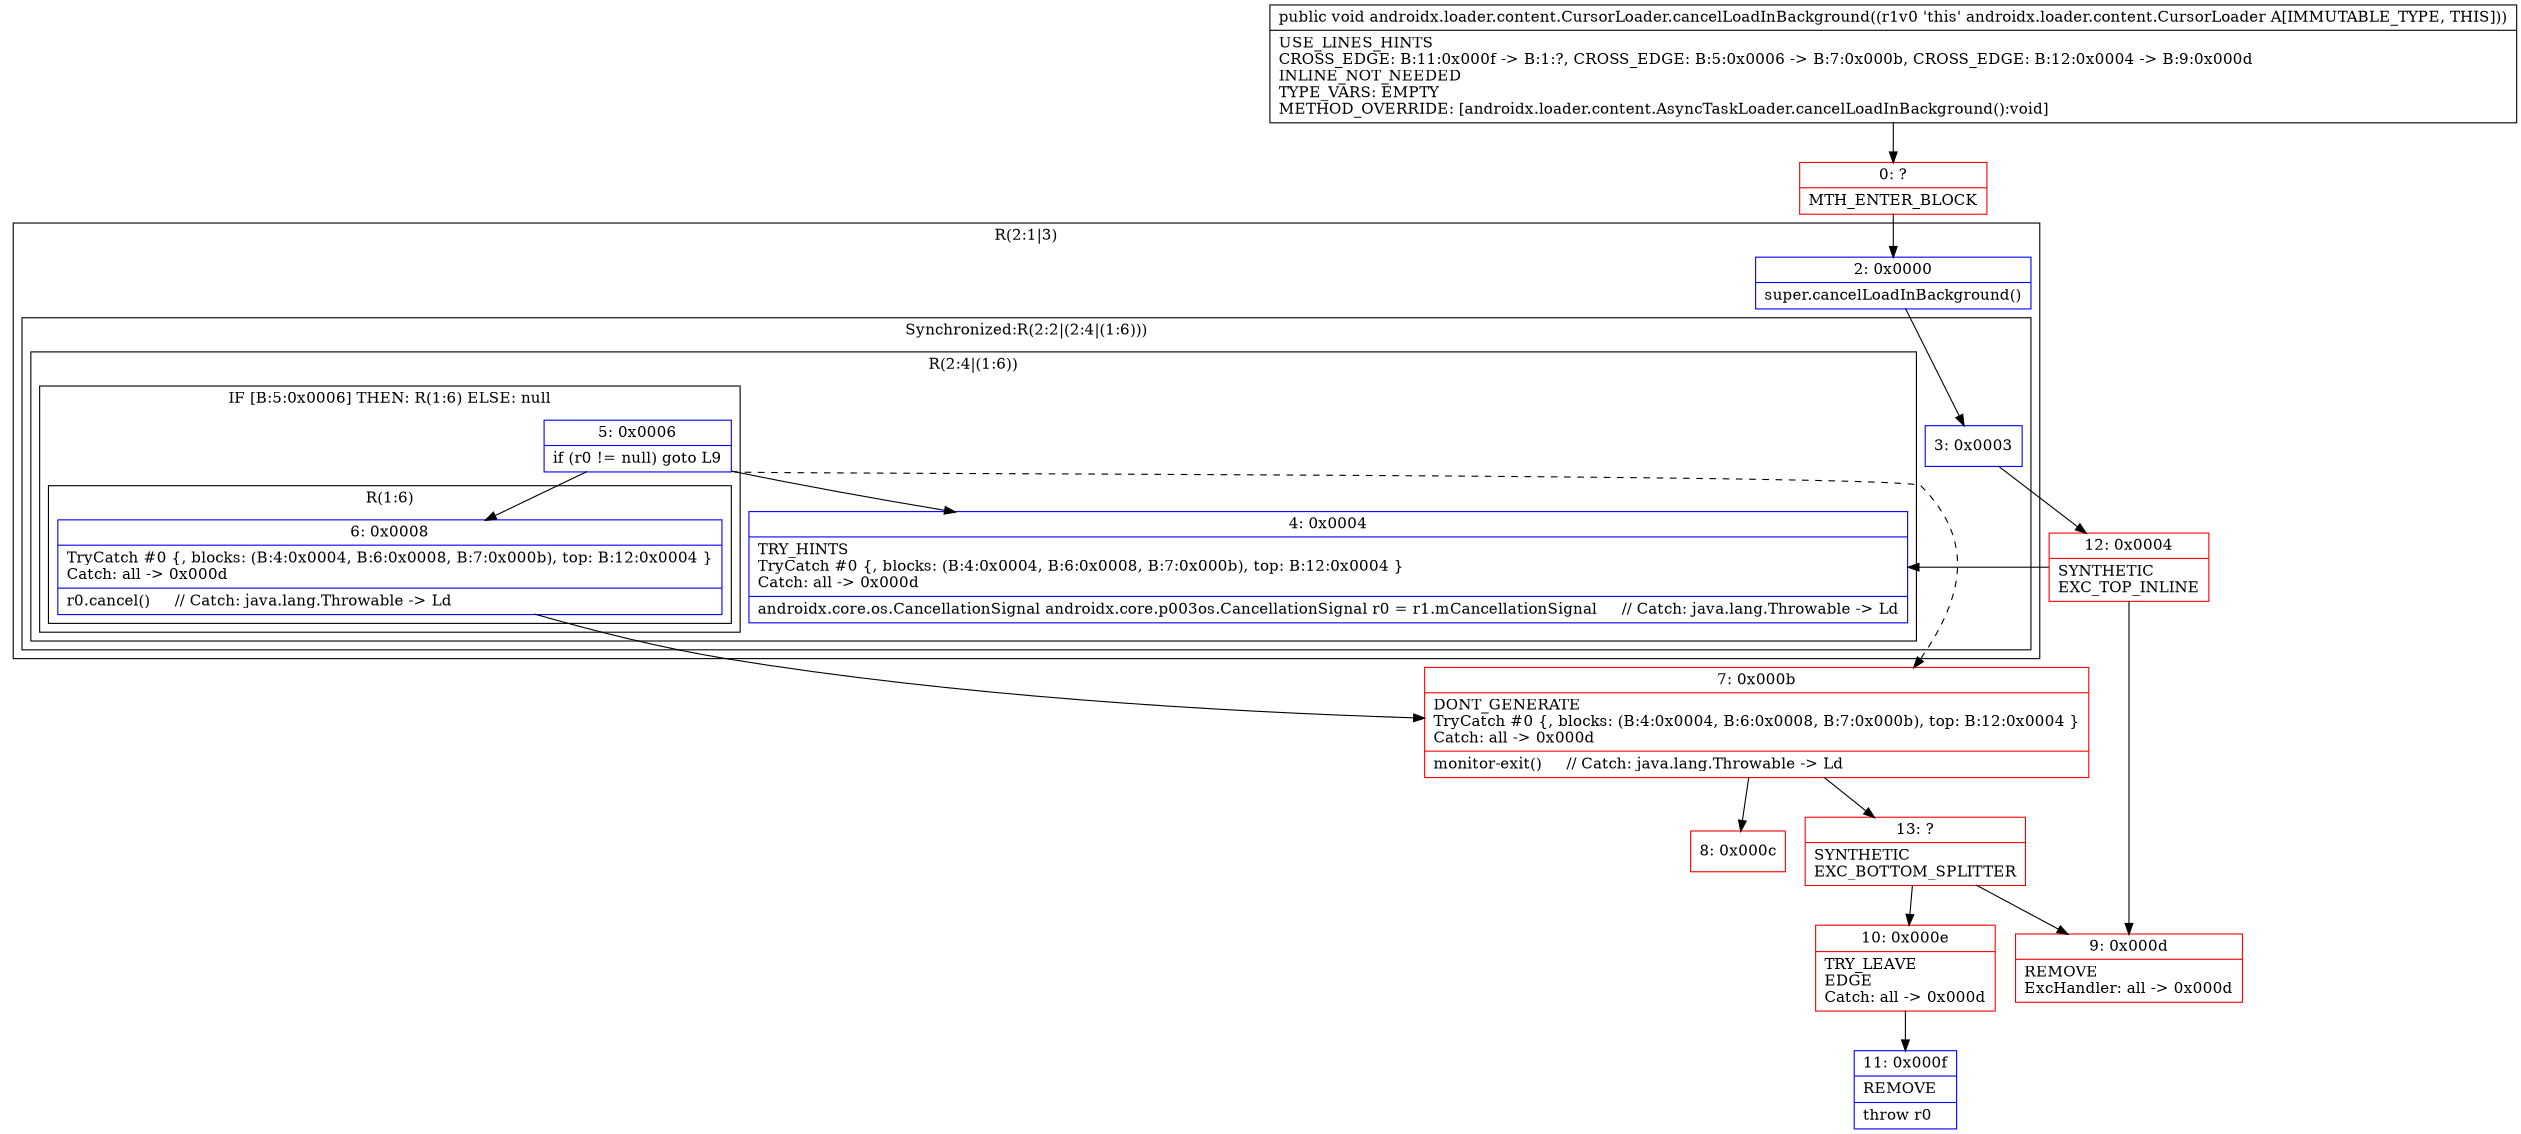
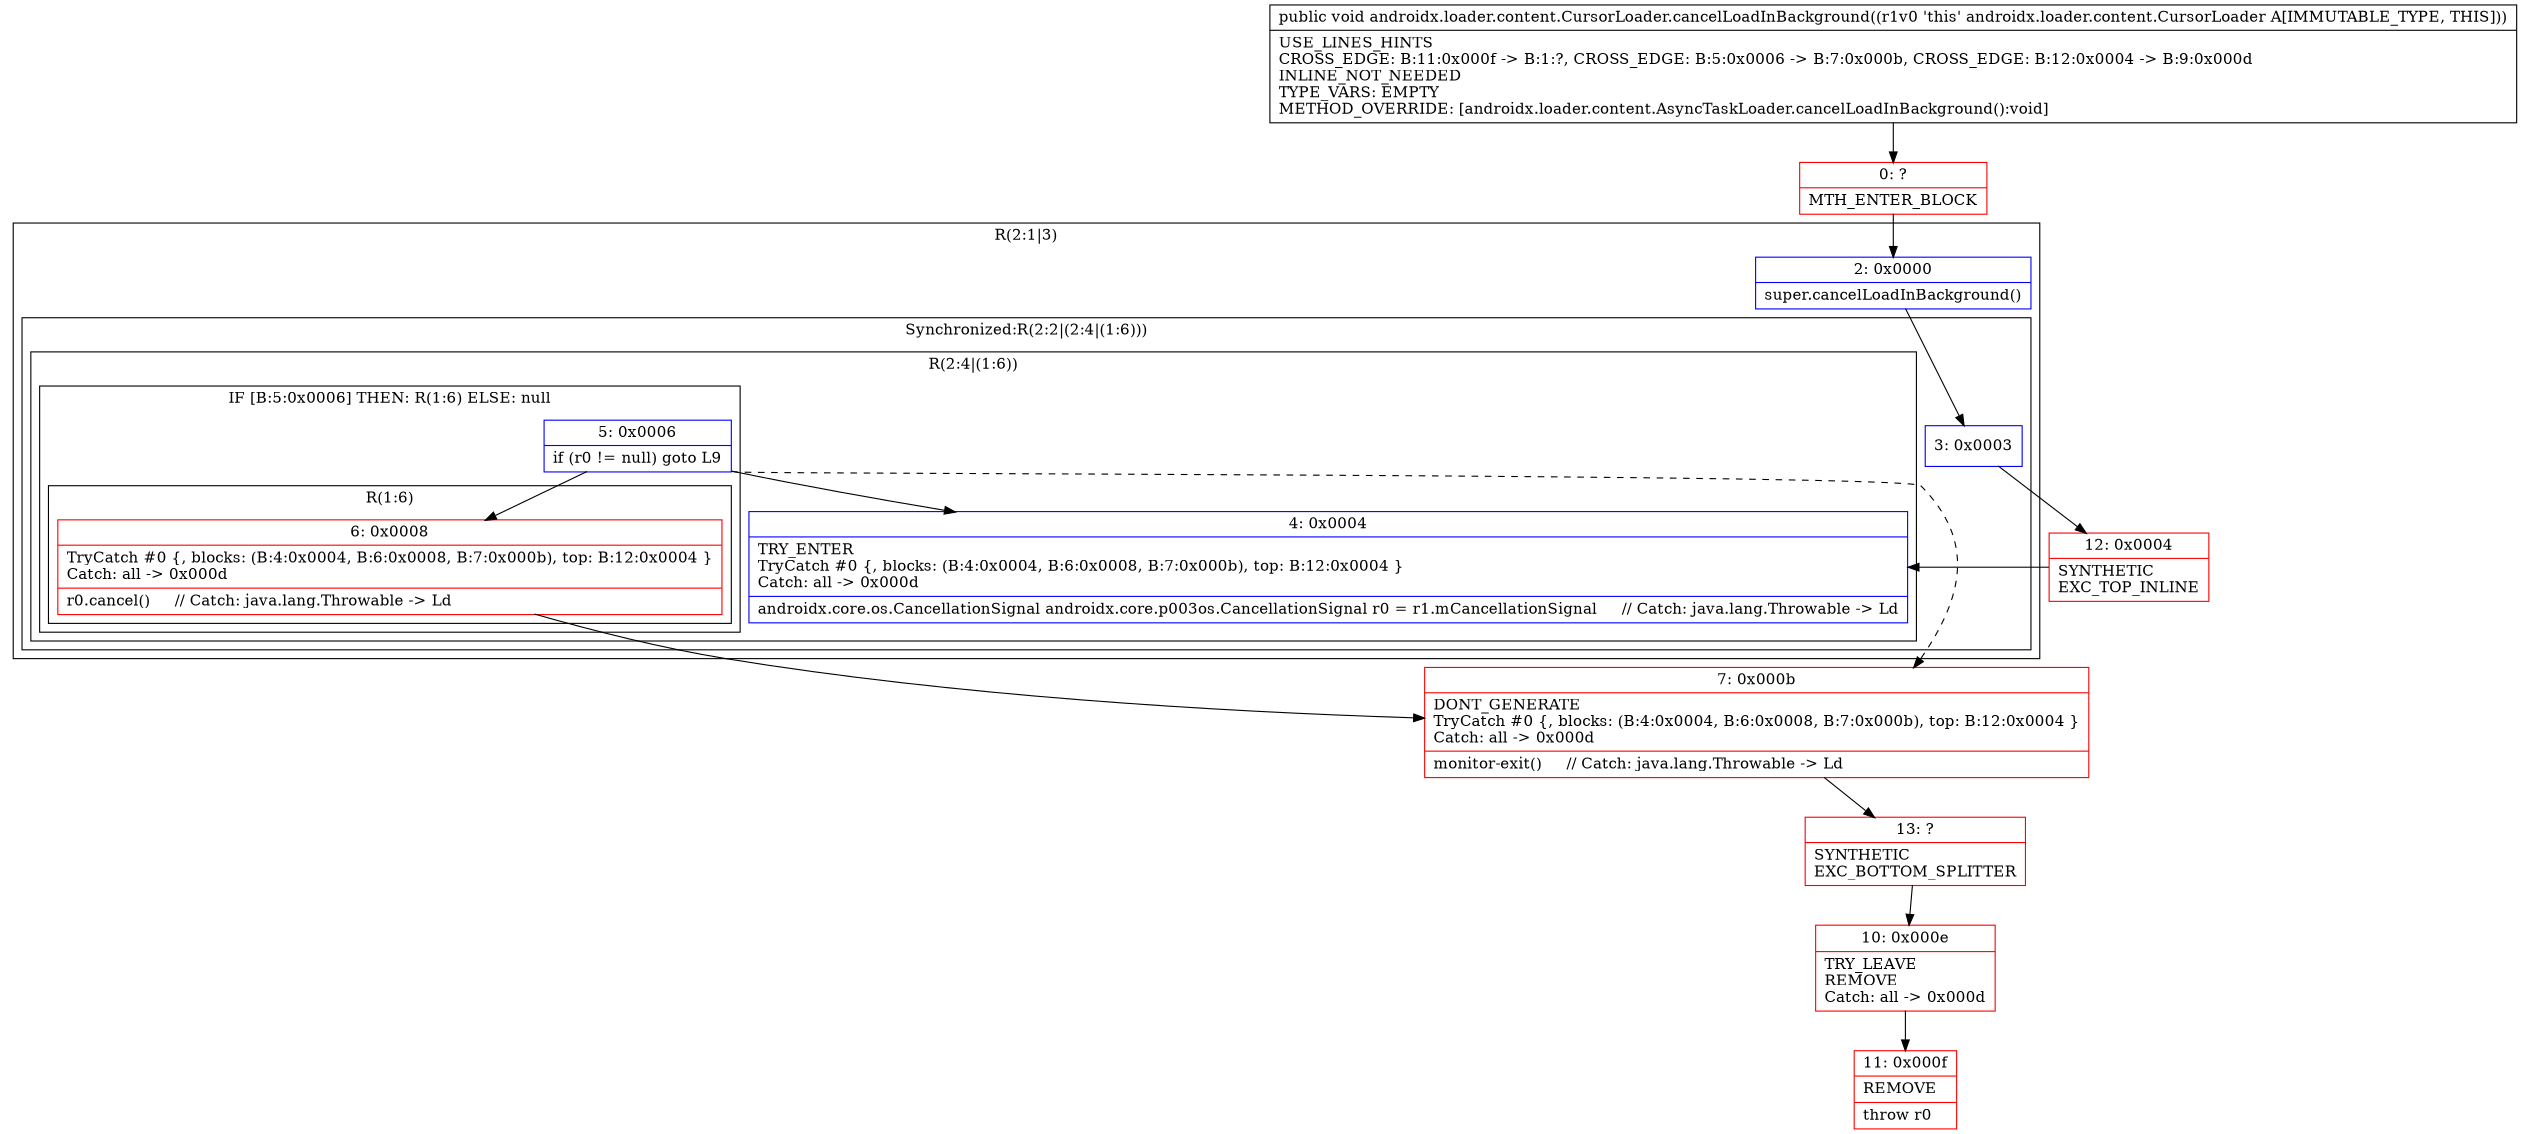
node "4: 0x0004": text "TRY_HINTS" -> "TRY_ENTER"
node "6: 0x0008": color blue -> red
node "8: 0x000c": removed
node "9: 0x000d": removed
node "10: 0x000e": text "EDGE" -> "REMOVE"
node "11: 0x000f": color blue -> red
